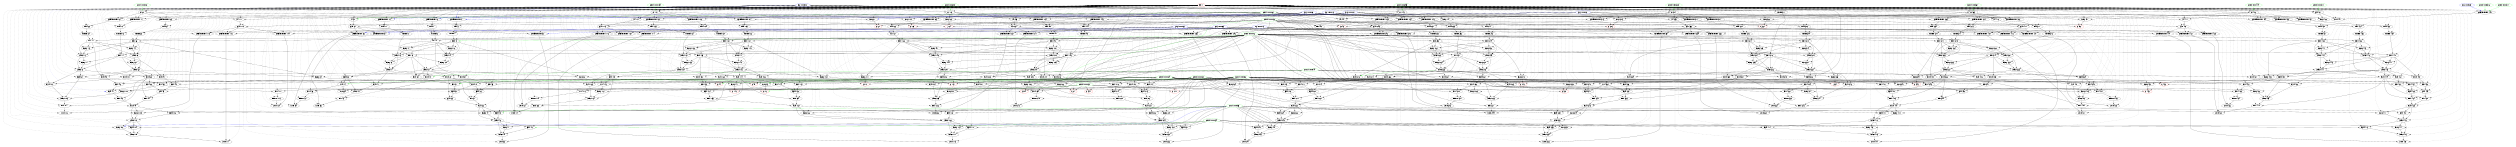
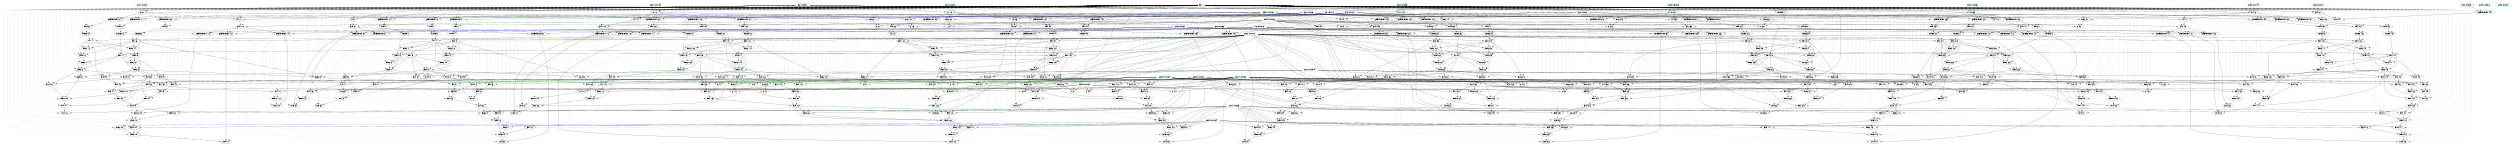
node "AShr(33)": label "AShr(33)" -> "FDiv(33)"
